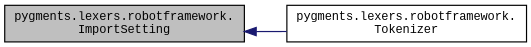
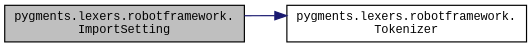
edge "pygments.lexers.robotframework. Tokenizer" -> "pygments.lexers.robotframework. ImportSetting": reversed
